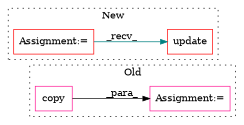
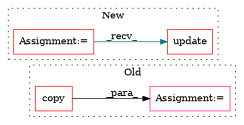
node "copy": color deeppink -> red
